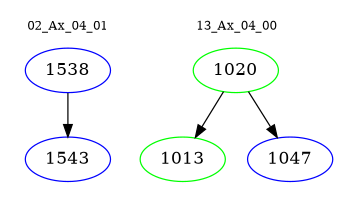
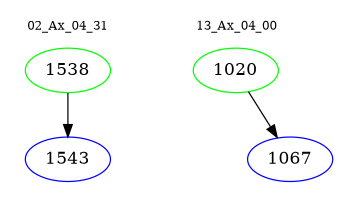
cluster "02_Ax_04_01": label "02_Ax_04_01" -> "02_Ax_04_31"
node "1538": color blue -> green
node "1013": removed
node "1047": label "1047" -> "1067"
